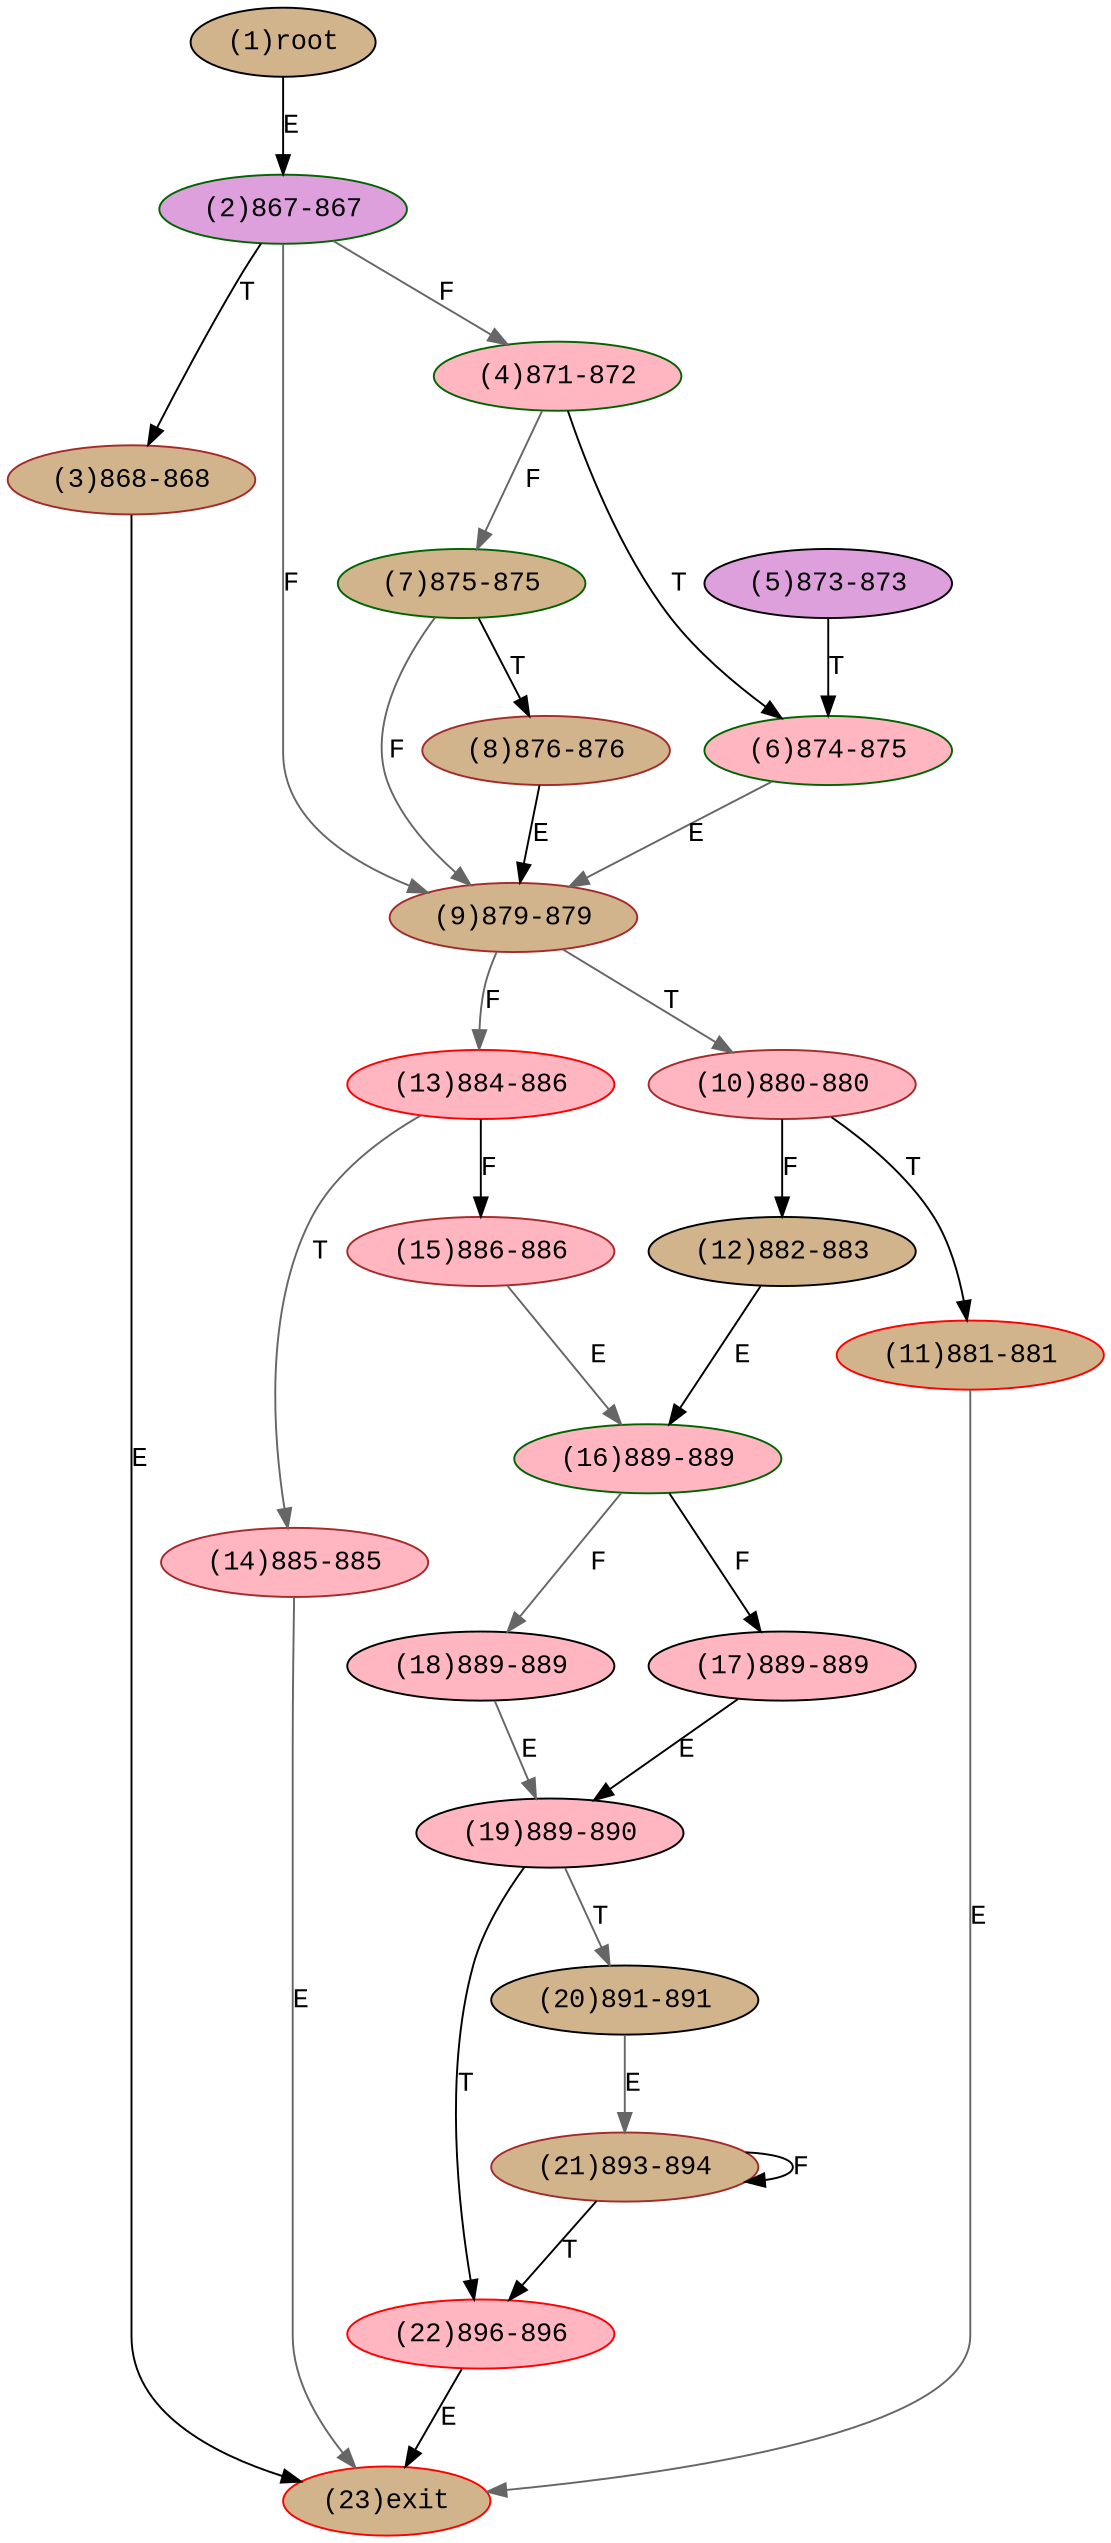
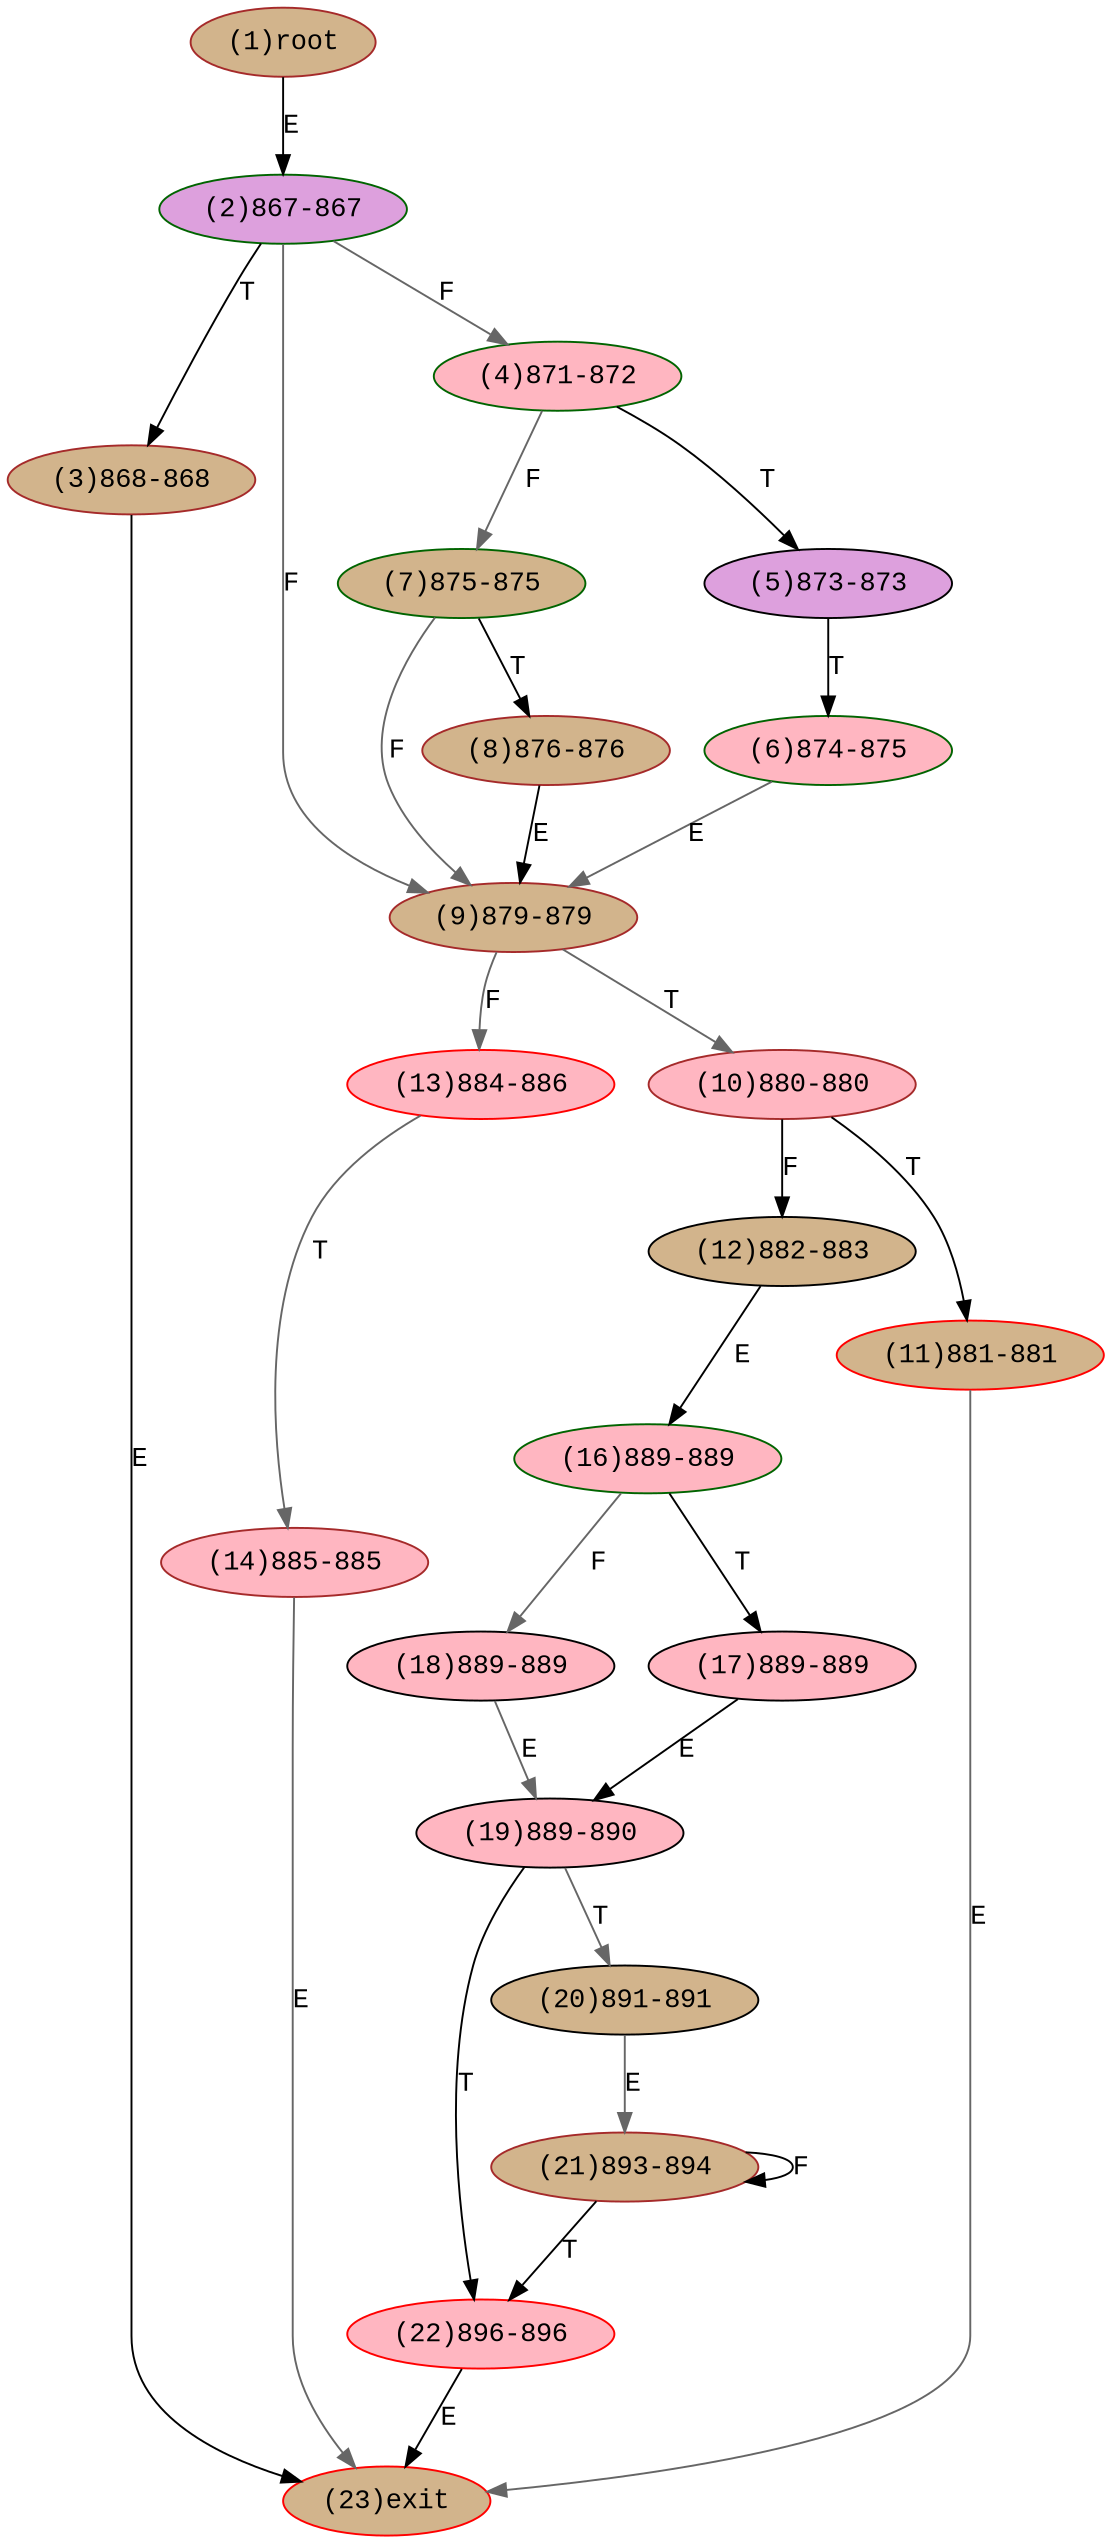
node "(1)root": color black -> brown
edge "(4)871-872" -> "(6)874-875": now "(4)871-872" -> "(5)873-873"
node "(15)886-886": removed
edge "(16)889-889" -> "(17)889-889": label "F" -> "T"
